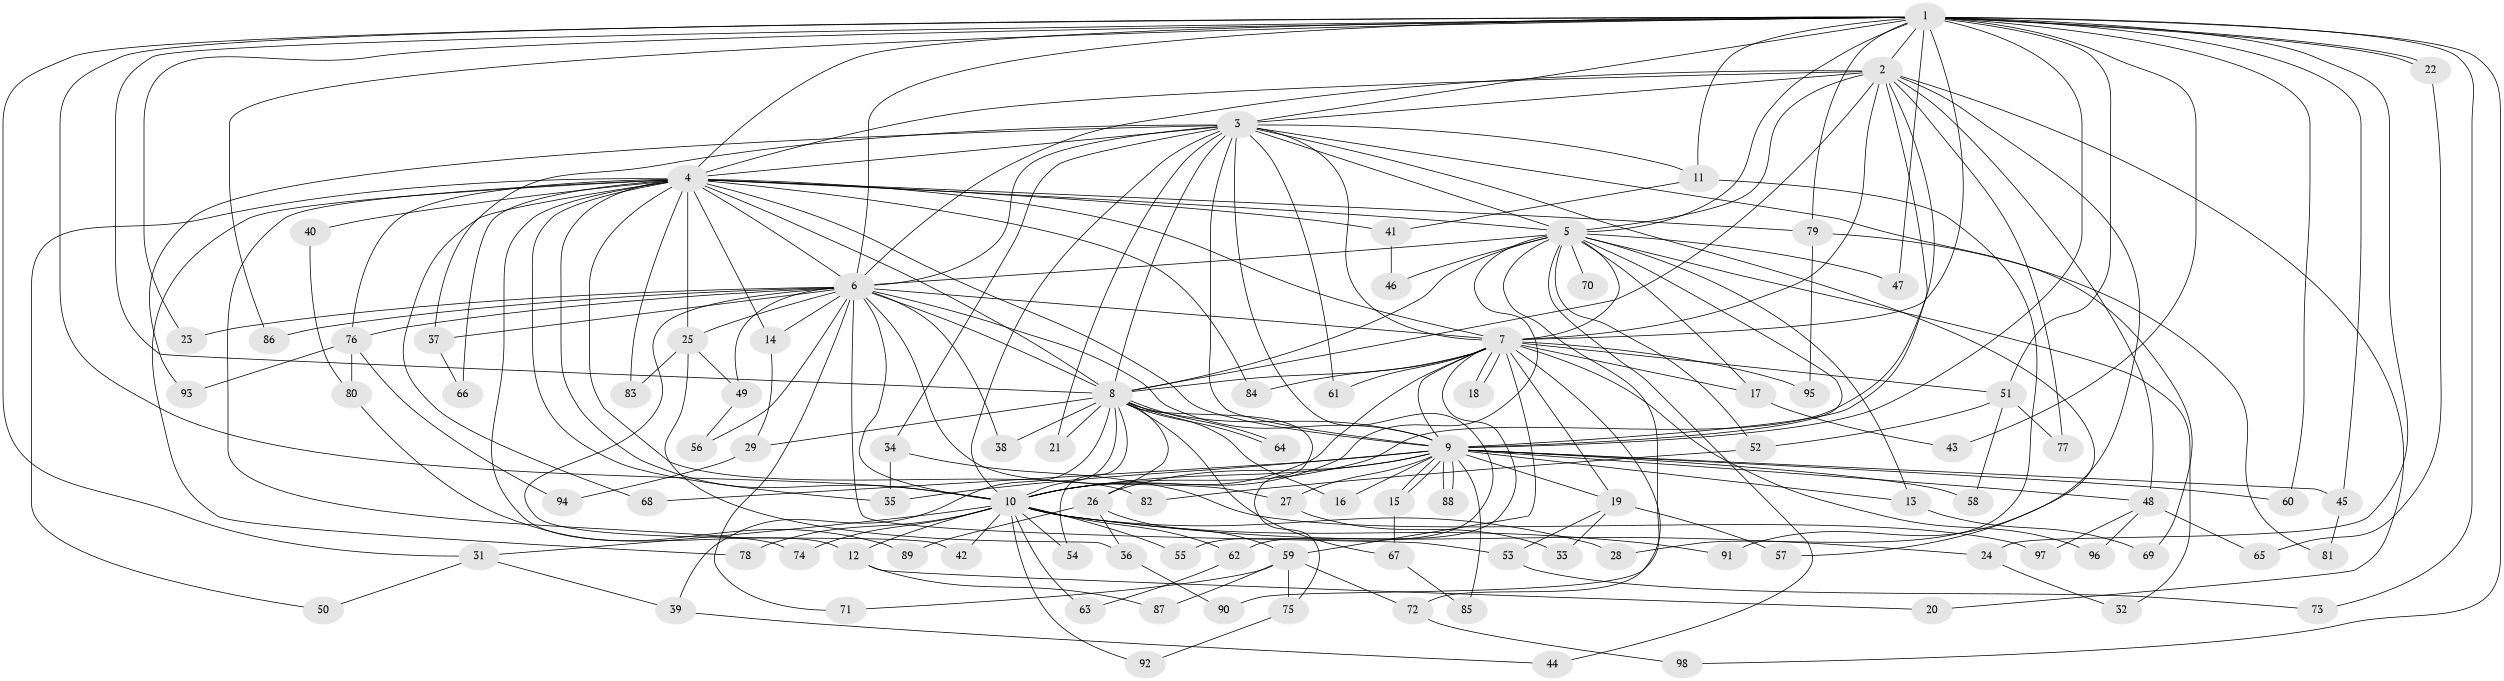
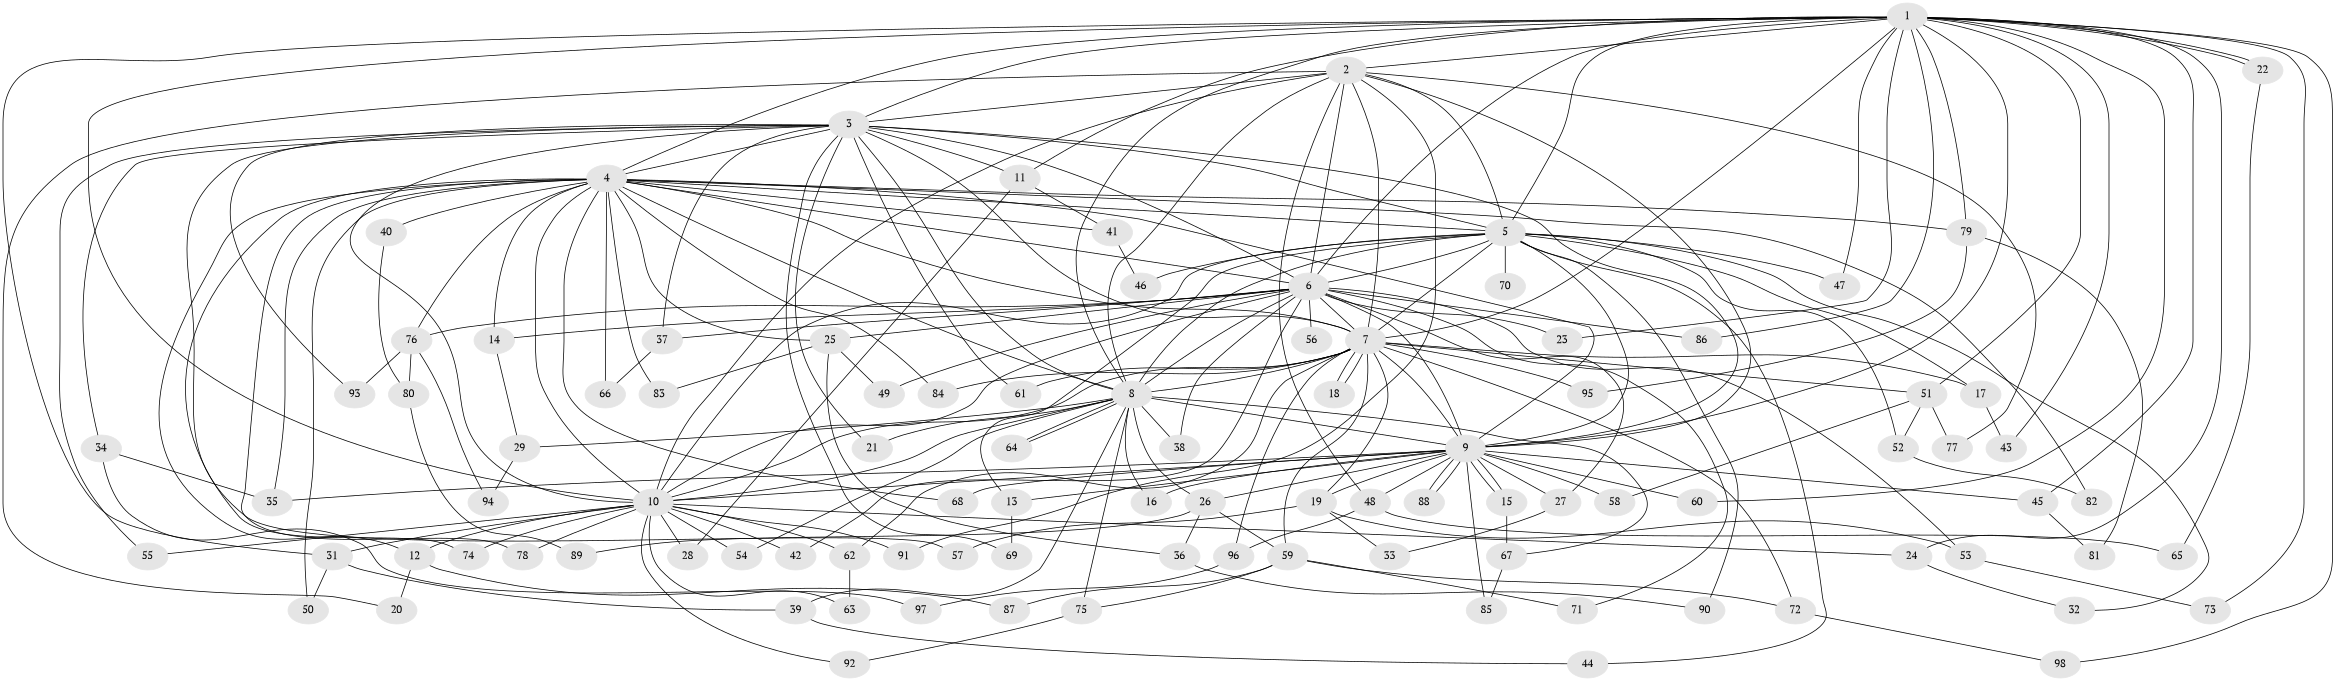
edge "2" -- "4": removed
edge "49" -- "56": removed
edge "48" -- "97": now "96" -- "97"
